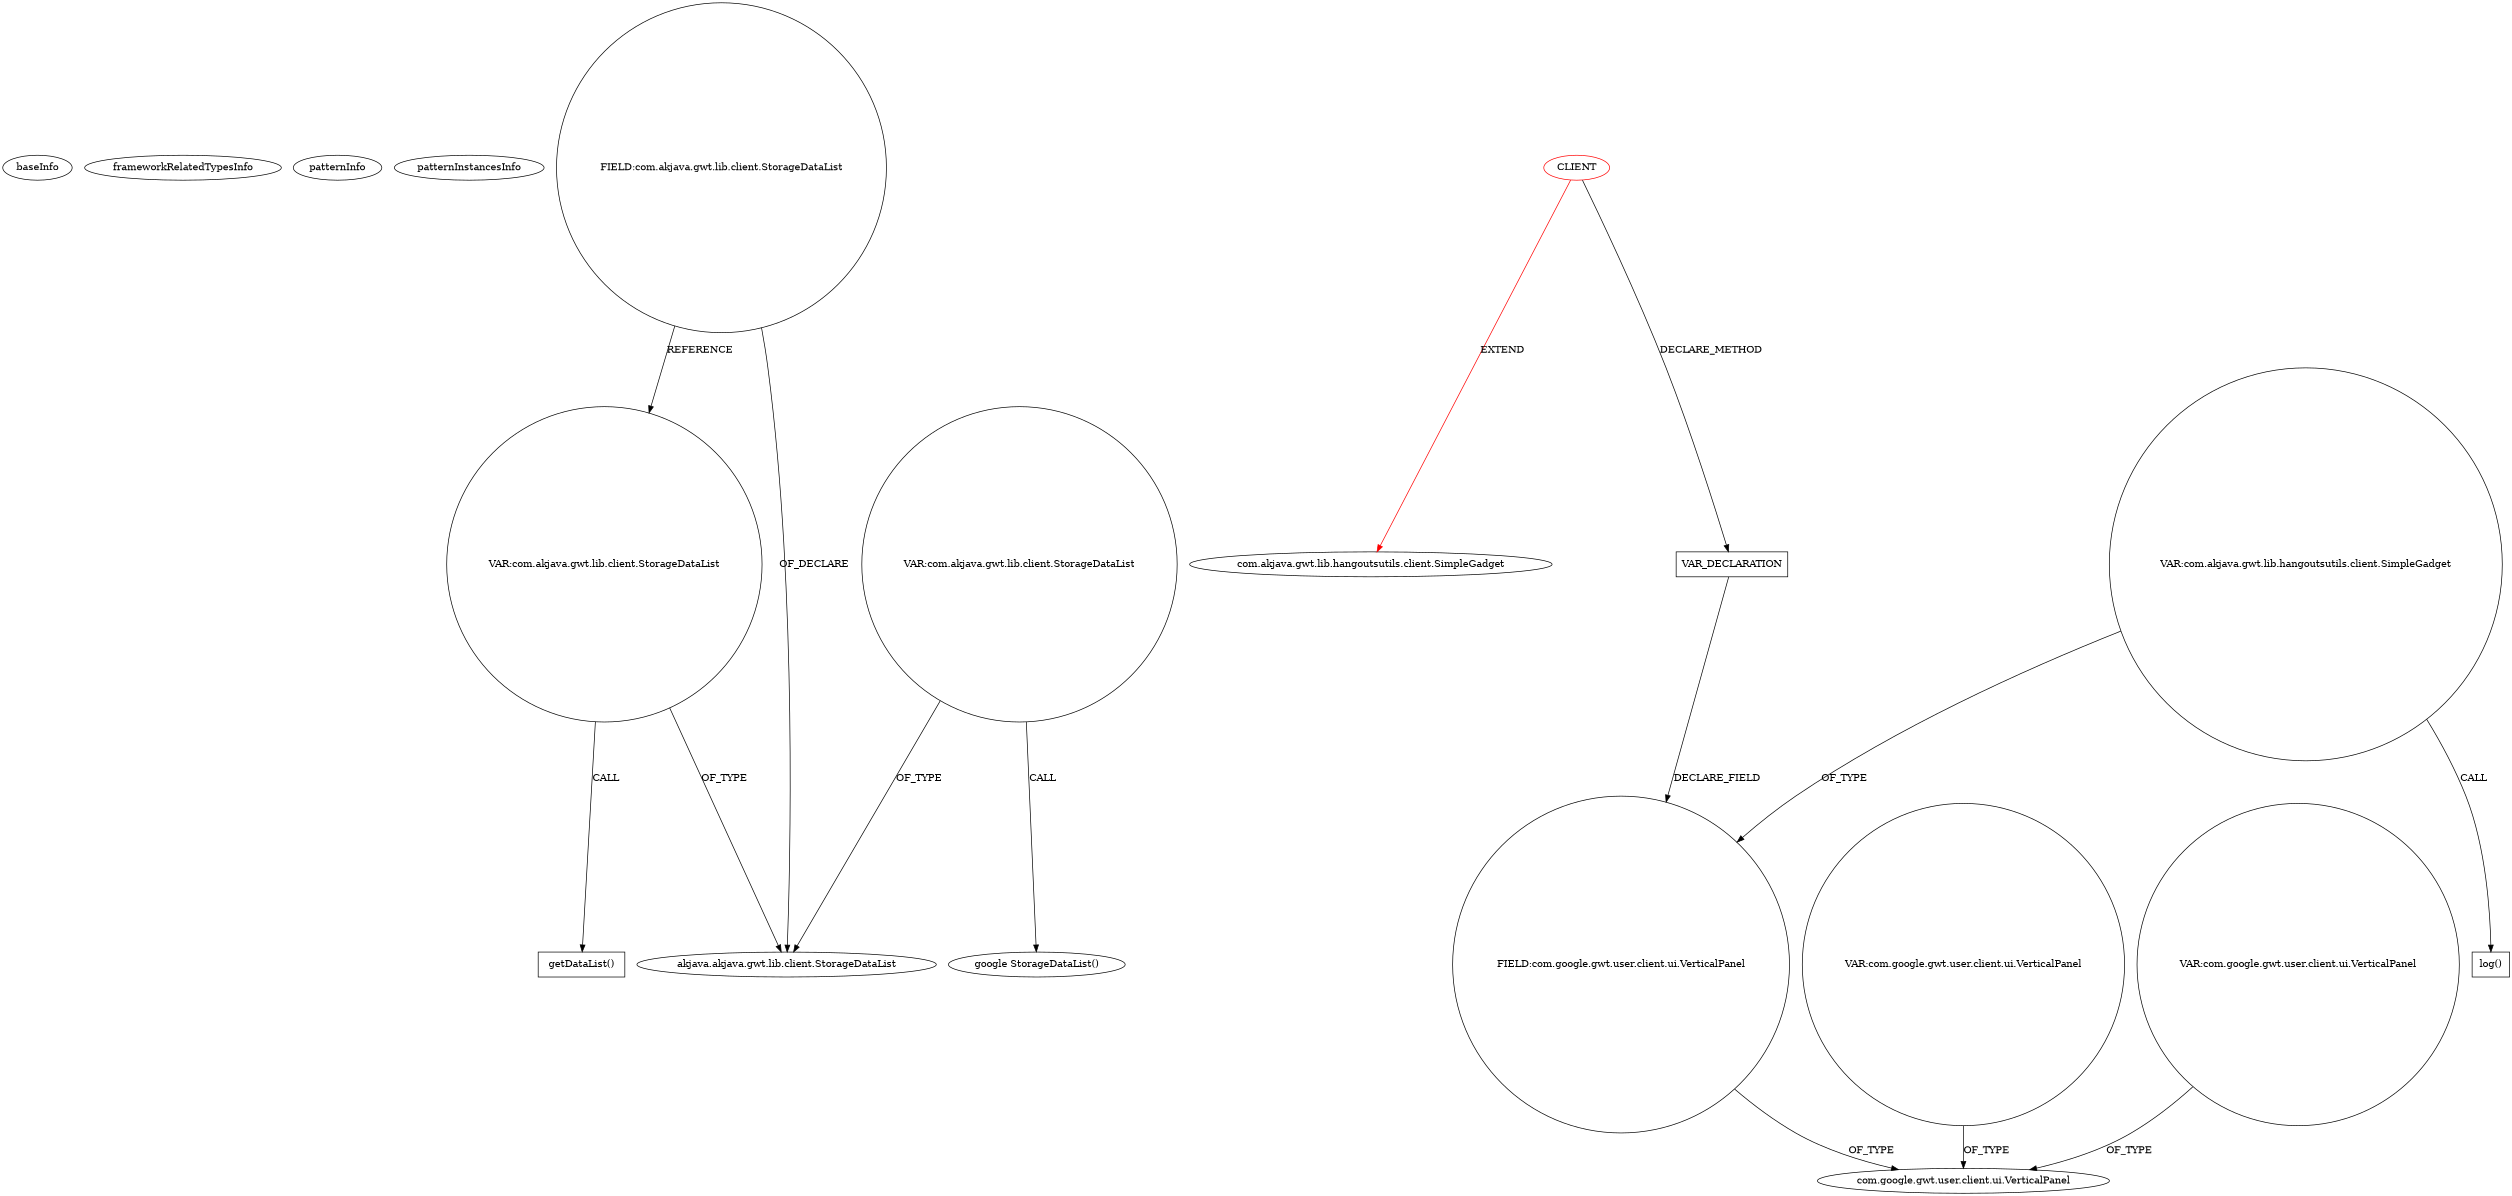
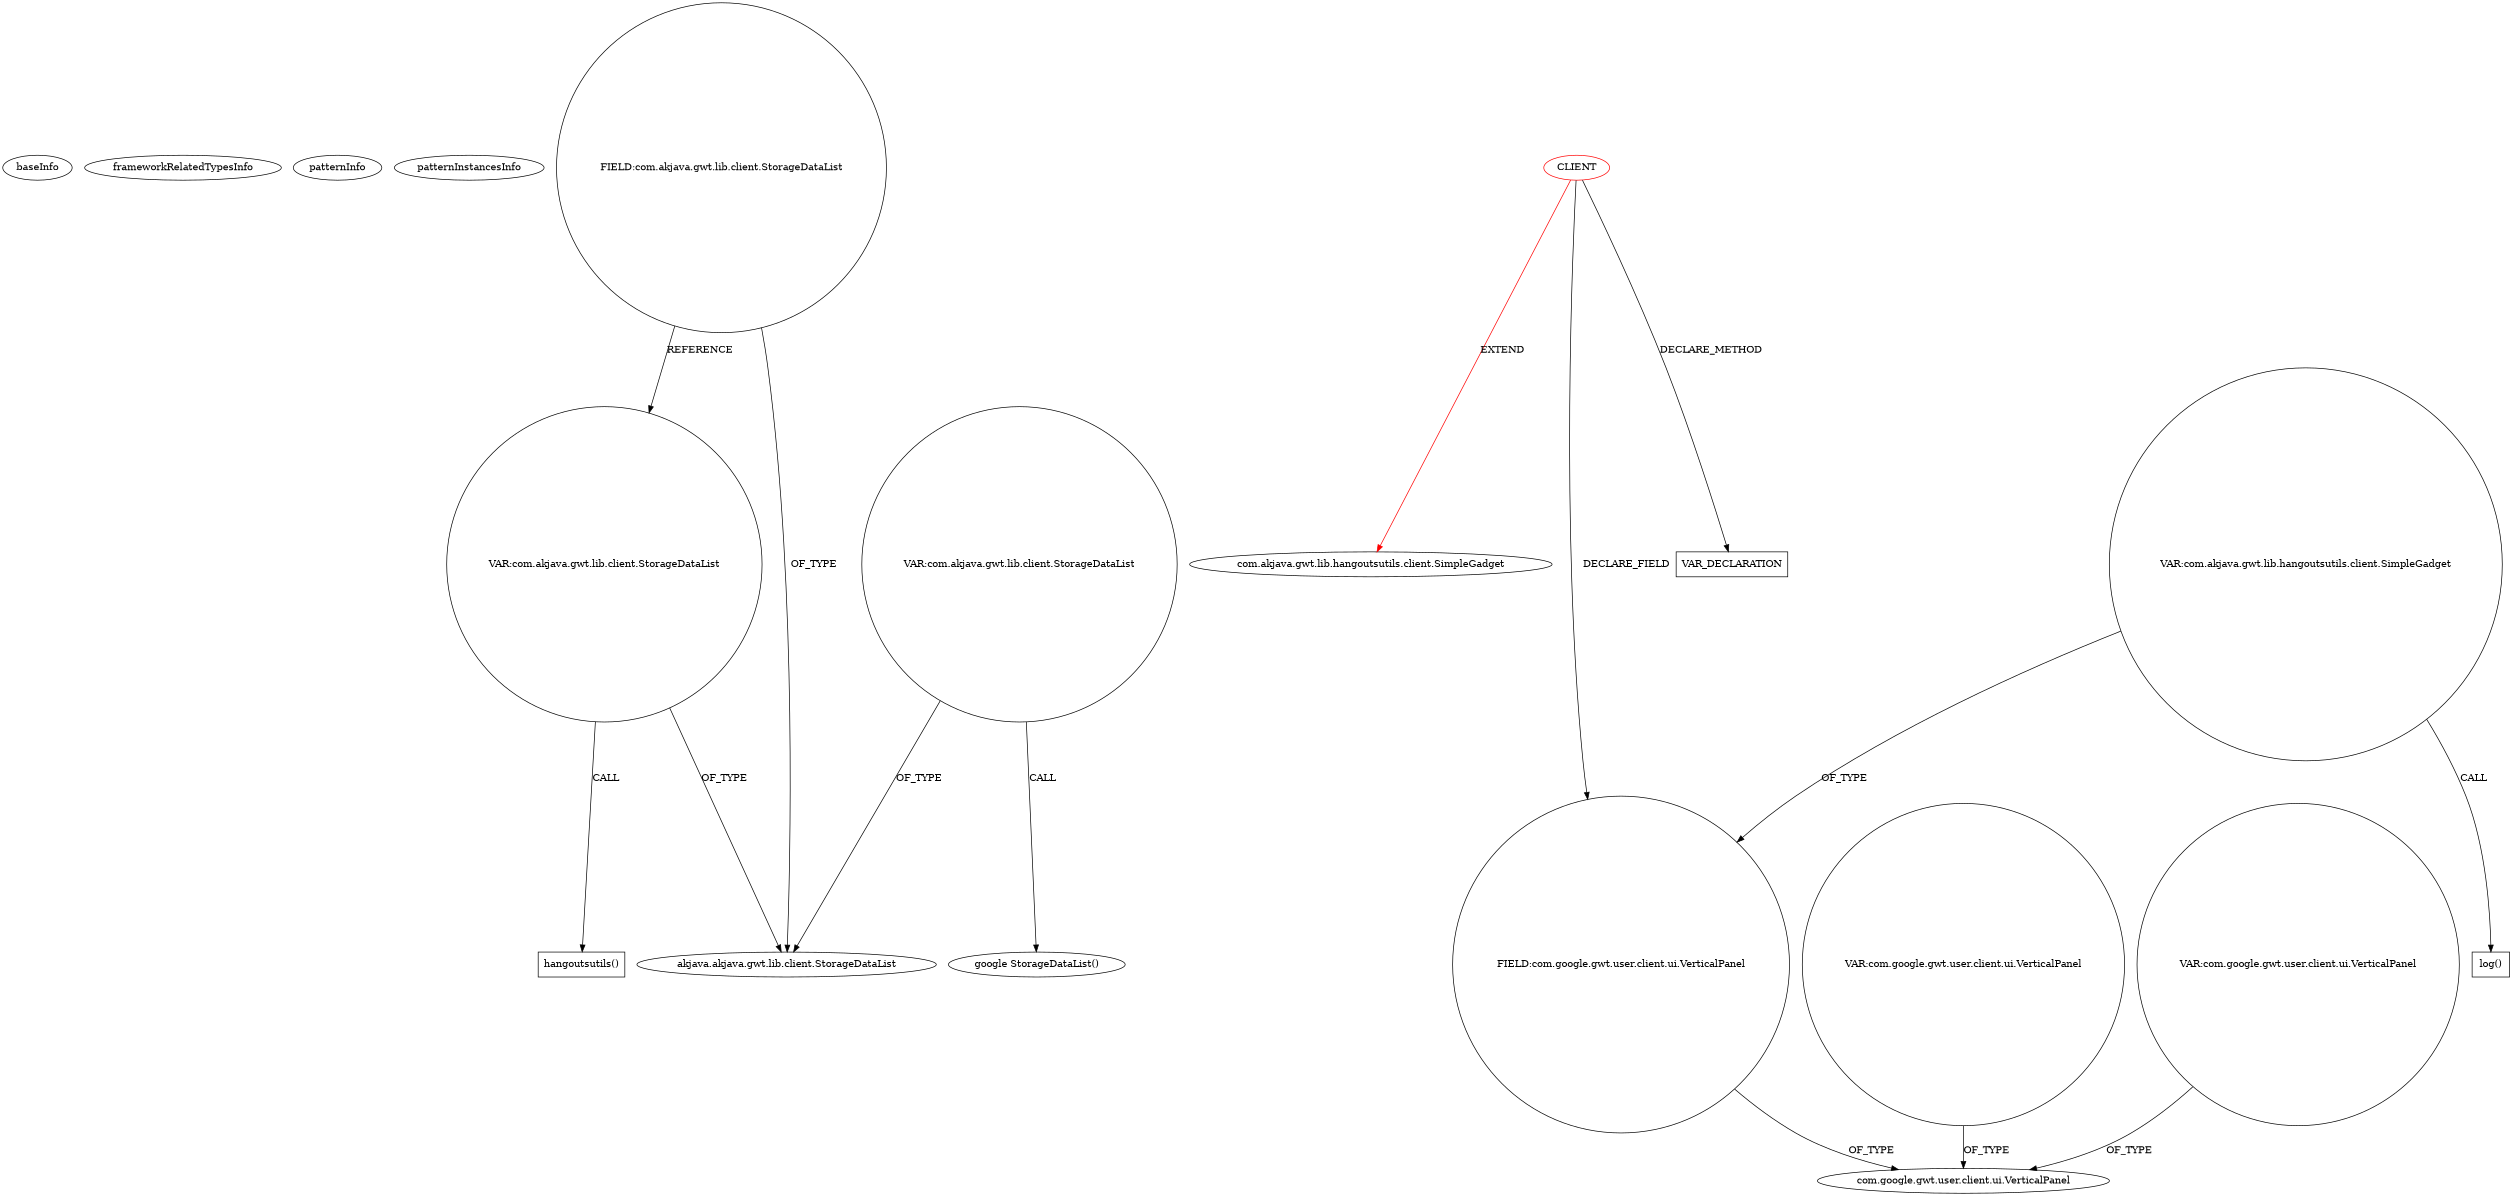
edge "FIELD:com.akjava.gwt.lib.client.StorageDataList" -> "akjava.akjava.gwt.lib.client.StorageDataList": label "OF_DECLARE" -> "OF_TYPE"
edge "VAR_DECLARATION" -> "FIELD:com.google.gwt.user.client.ui.VerticalPanel": now "CLIENT" -> "FIELD:com.google.gwt.user.client.ui.VerticalPanel"
node "getDataList()": label "getDataList()" -> "hangoutsutils()"
